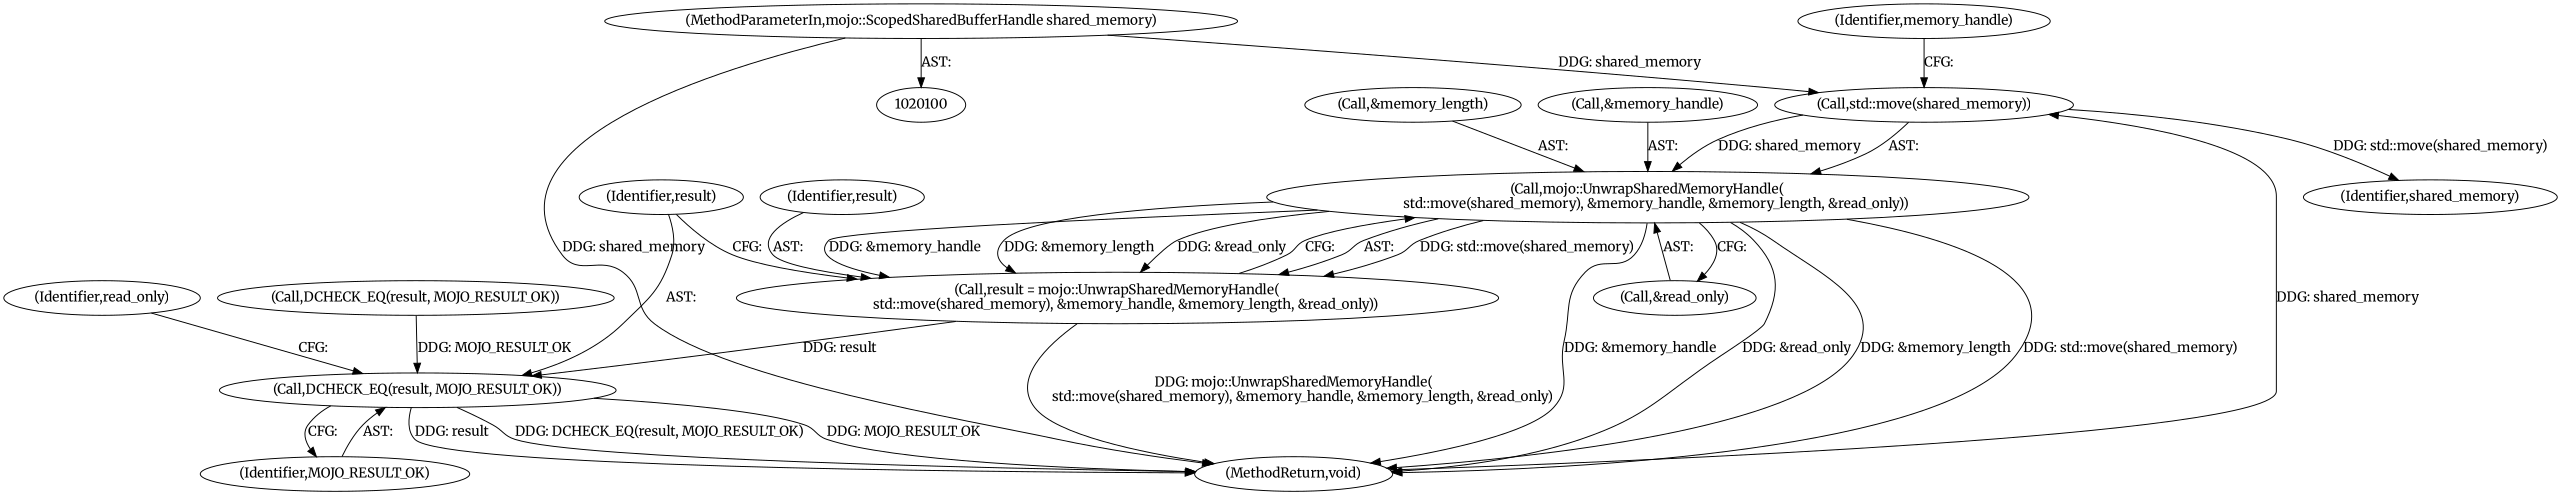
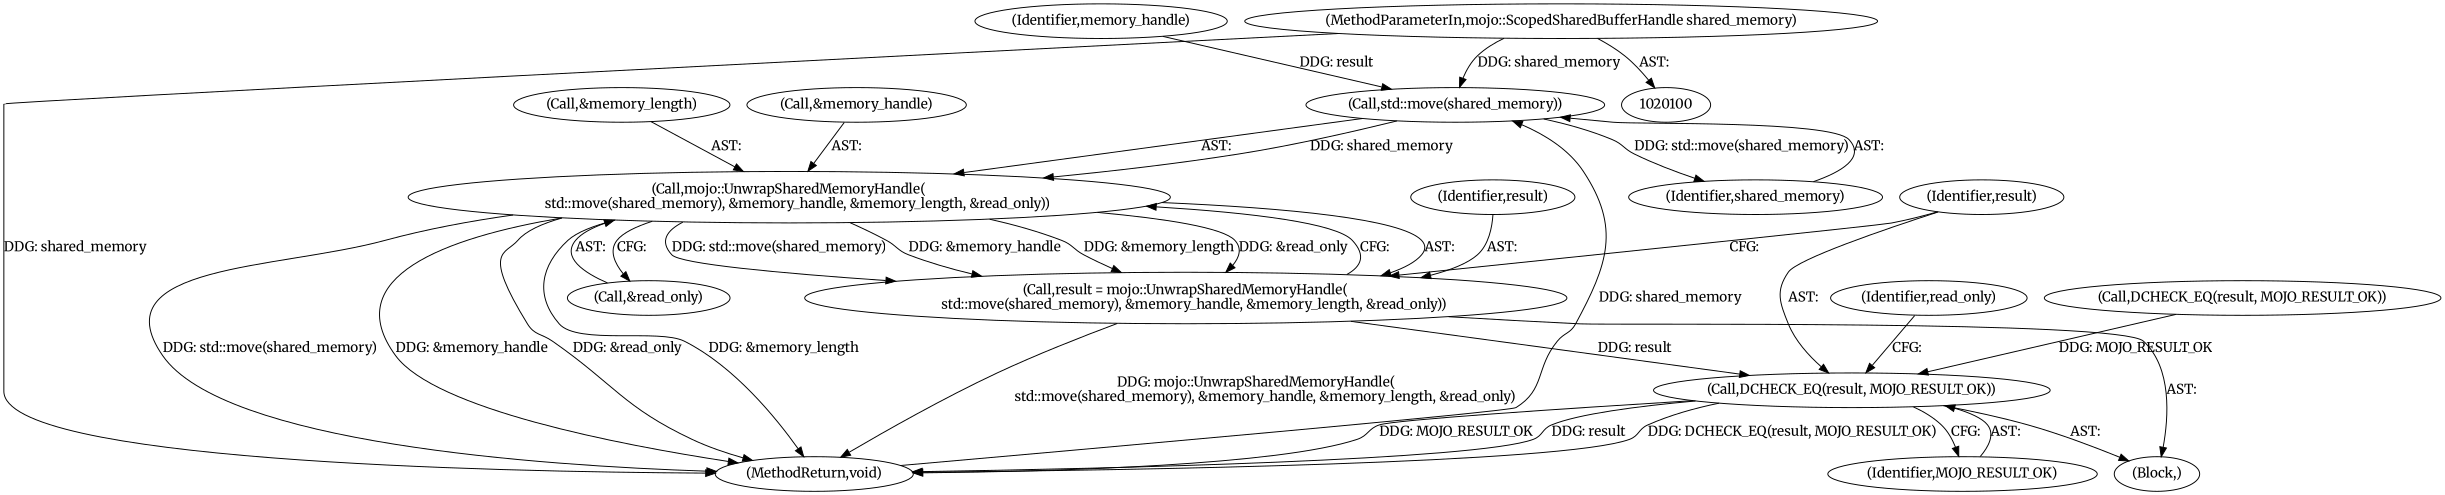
edge "(Identifier,memory_handle)" -> "(Call,std::move(shared_memory))": label "CFG: " -> "DDG: result"
edge "(Identifier,shared_memory)" -> "(Call,std::move(shared_memory))": added, label "AST:"
node "(Block,)": added
